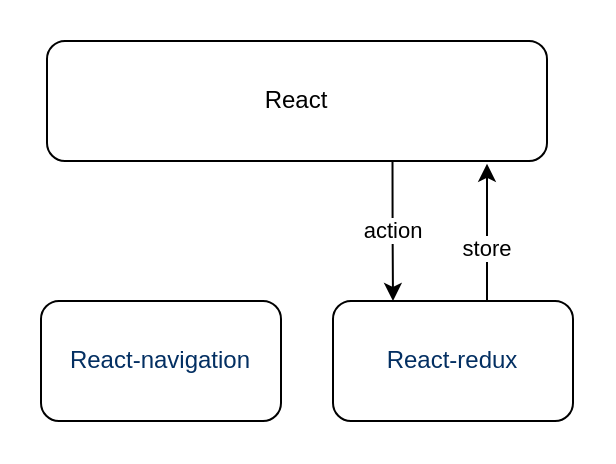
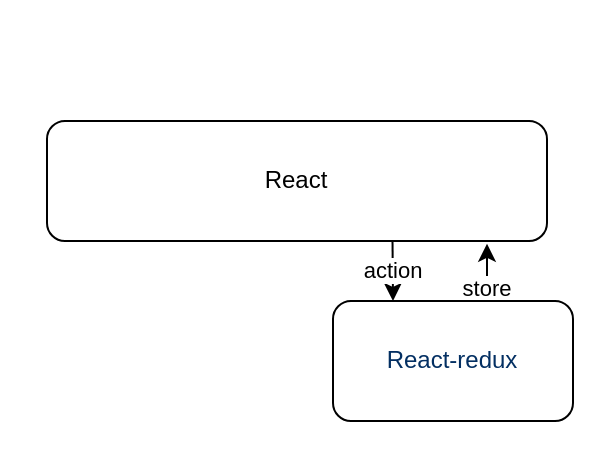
node "React": moved (297, 101) -> (297, 181)
node "React-navigation": removed
